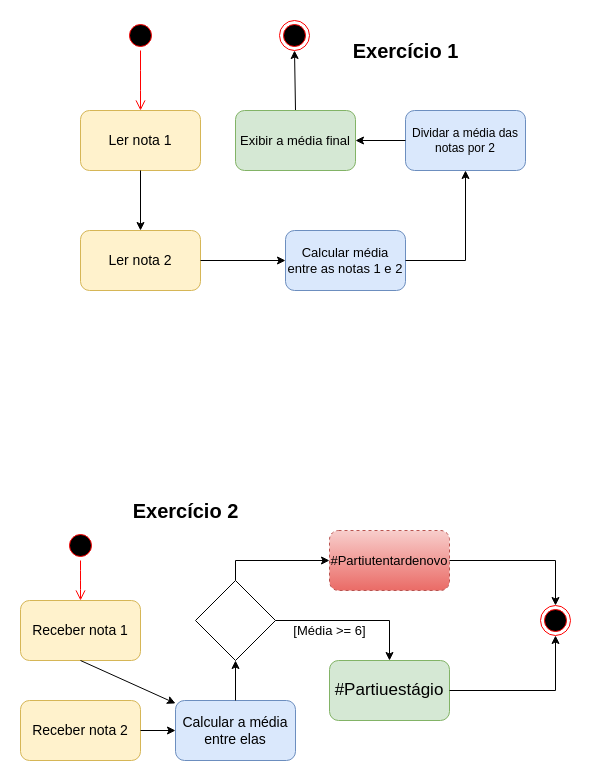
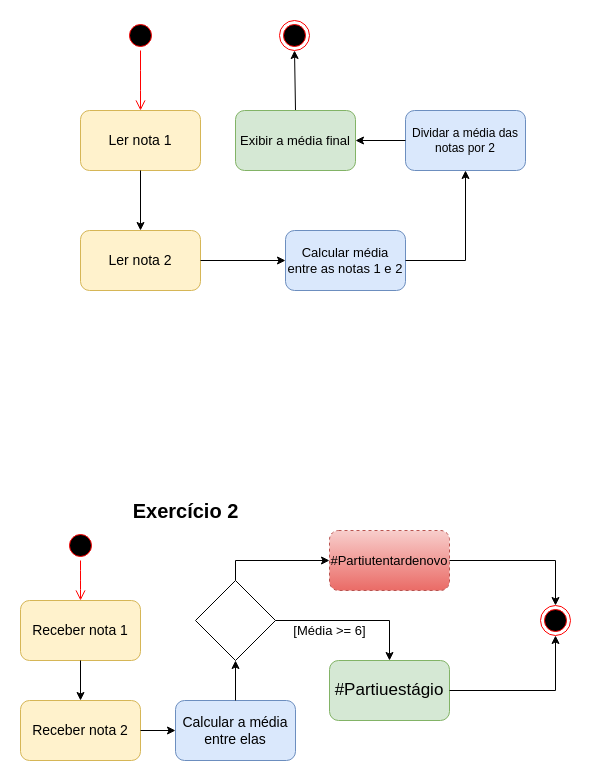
node "Exercício 1": removed
edge "Receber nota 1" -> "Calcular a média entre elas": now "Receber nota 1" -> "Receber nota 2"
